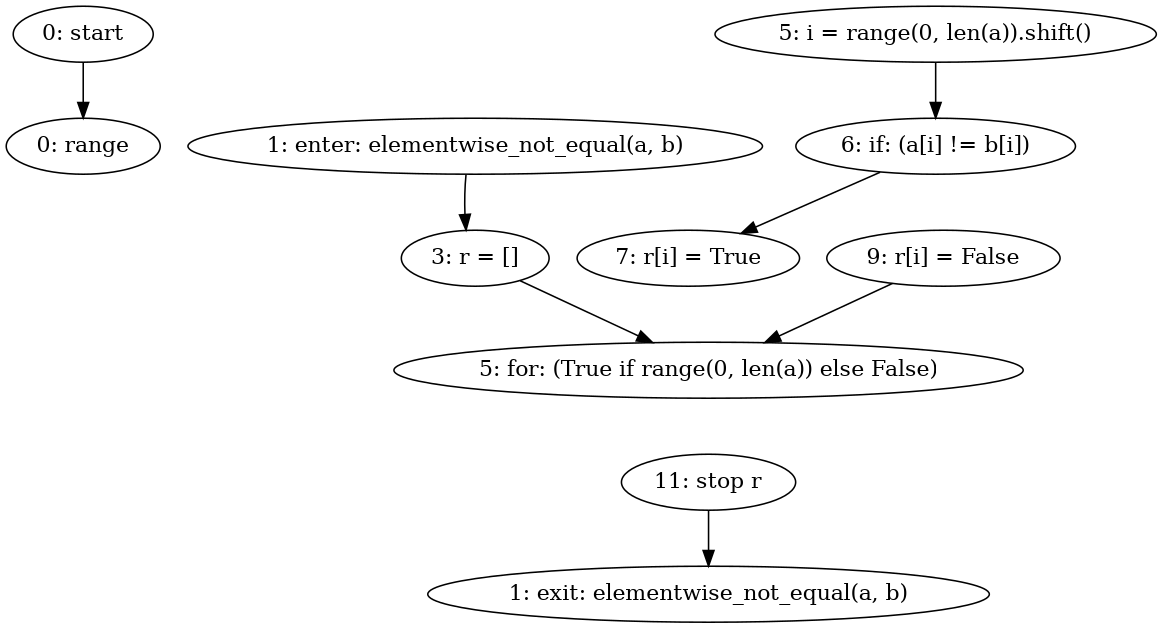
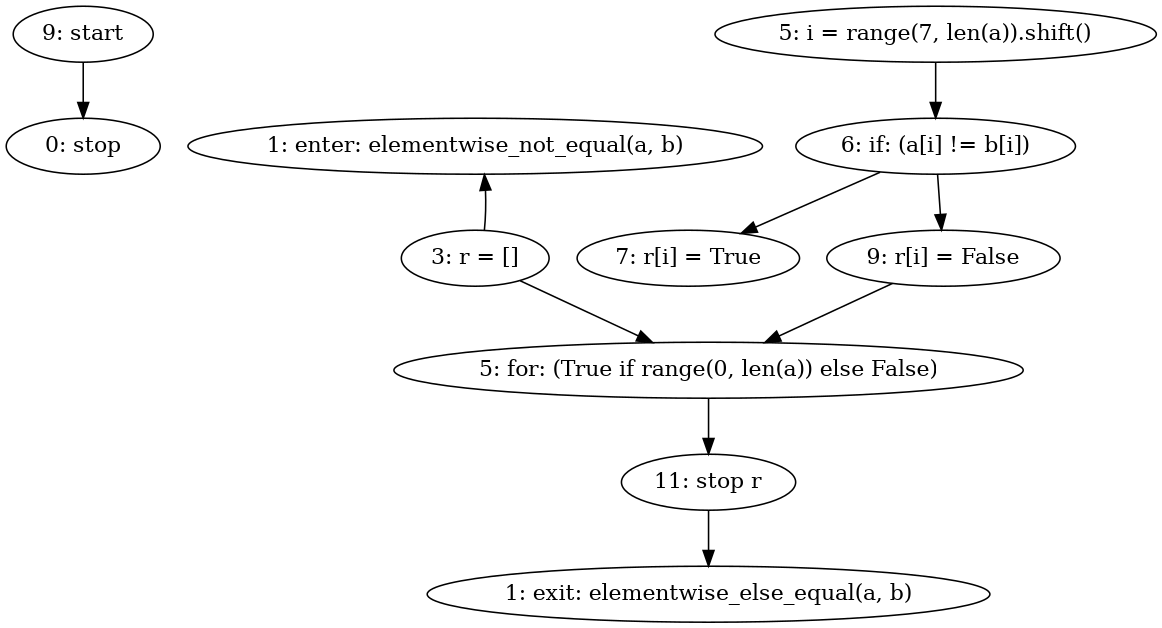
node "0: start": label "0: start" -> "9: start"
node "5: i = range(0, len(a)).shift()": label "5: i = range(0, len(a)).shift()" -> "5: i = range(7, len(a)).shift()"
node "0: range": label "0: range" -> "0: stop"
edge "1: enter: elementwise_not_equal(a, b)" -> "3: r = []": reversed
edge "6: if: (a[i] != b[i])" -> "9: r[i] = False": added
edge "5: for: (True if range(0, len(a)) else False)" -> "11: stop r": added
node "1: exit: elementwise_not_equal(a, b)": label "1: exit: elementwise_not_equal(a, b)" -> "1: exit: elementwise_else_equal(a, b)"
